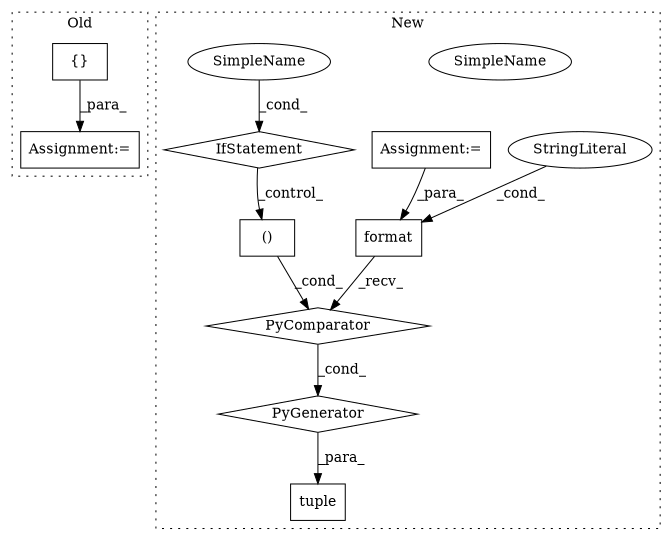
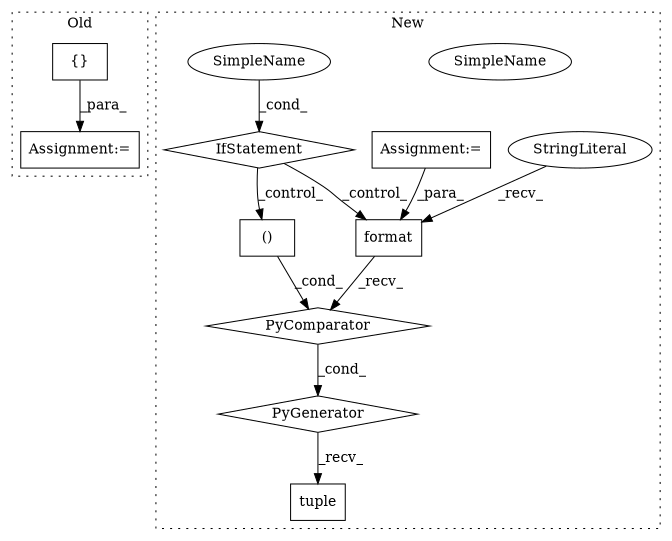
edge "IfStatement" -> "format": added, label "_control_"
edge "StringLiteral" -> "format": label "_cond_" -> "_recv_"
edge "PyGenerator" -> "tuple": label "_para_" -> "_recv_"
